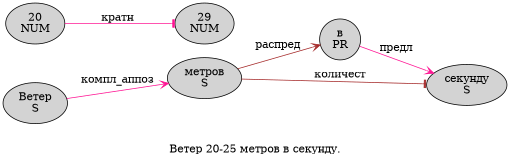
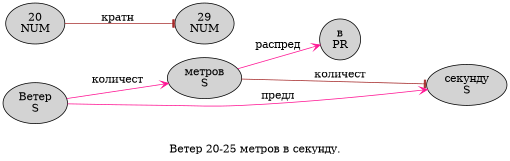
edge "20 NUM" -> "29 NUM": color deeppink -> brown
edge "метров S" -> "в PR": color brown -> deeppink
edge "в PR" -> "секунду S": now "Ветер S" -> "секунду S"
edge "Ветер S" -> "метров S": label "компл_аппоз" -> "количест"
